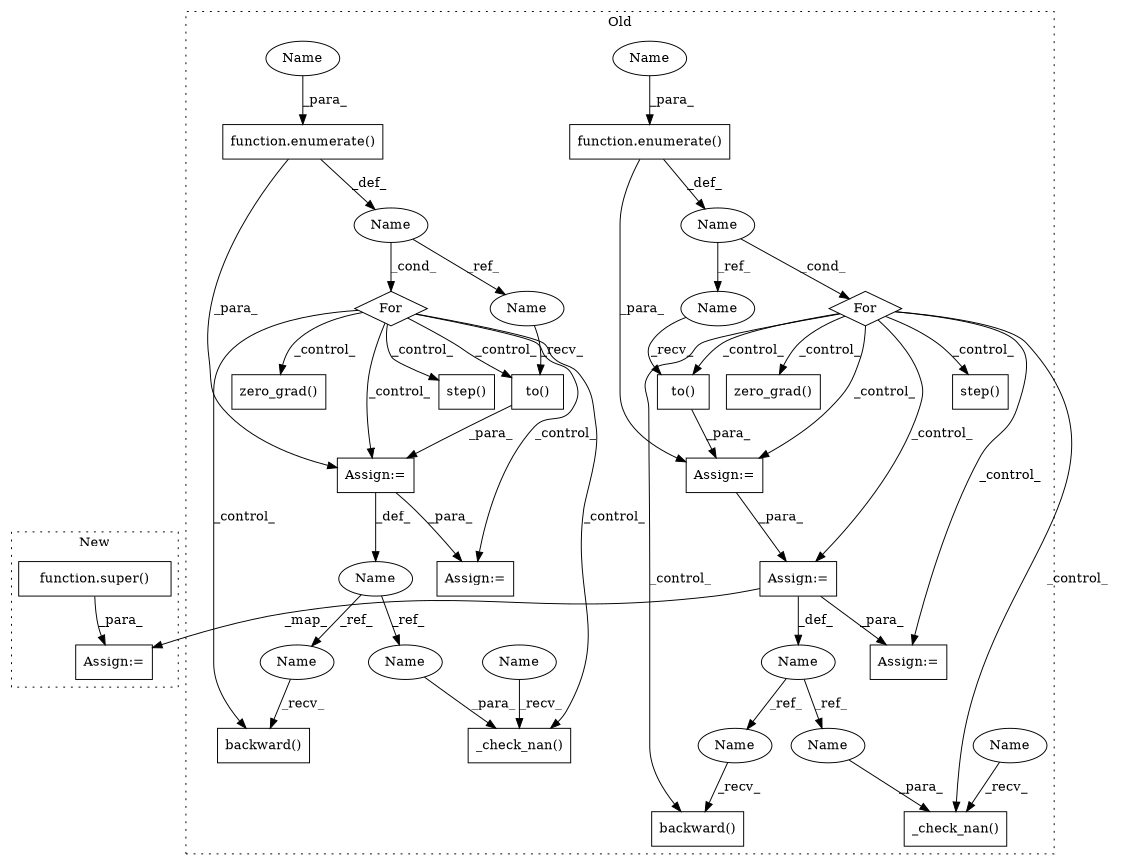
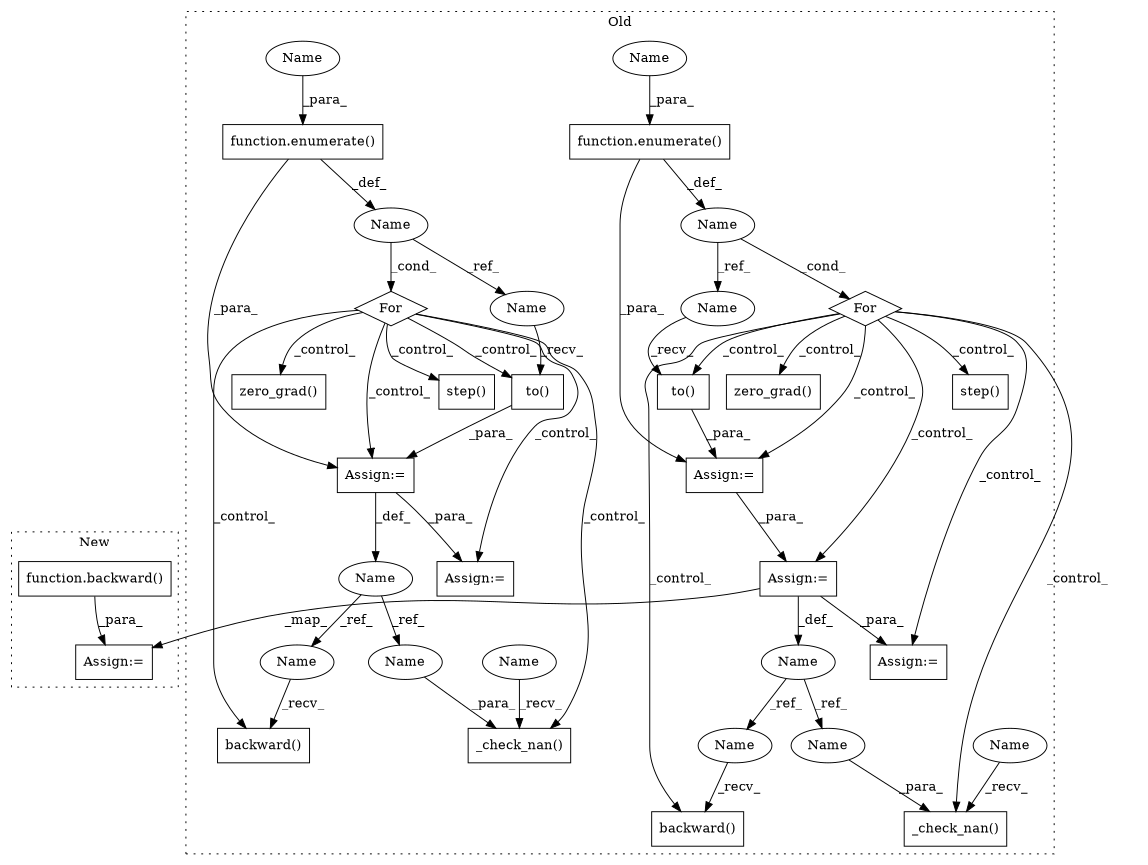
node "function.super()": label "function.super()" -> "function.backward()"
